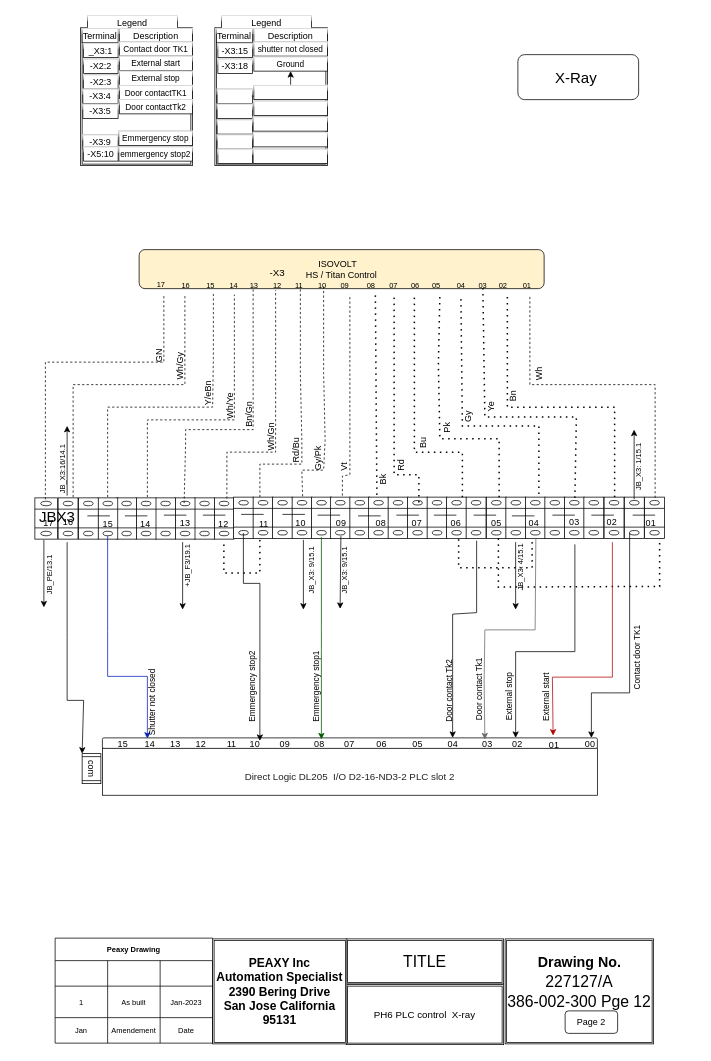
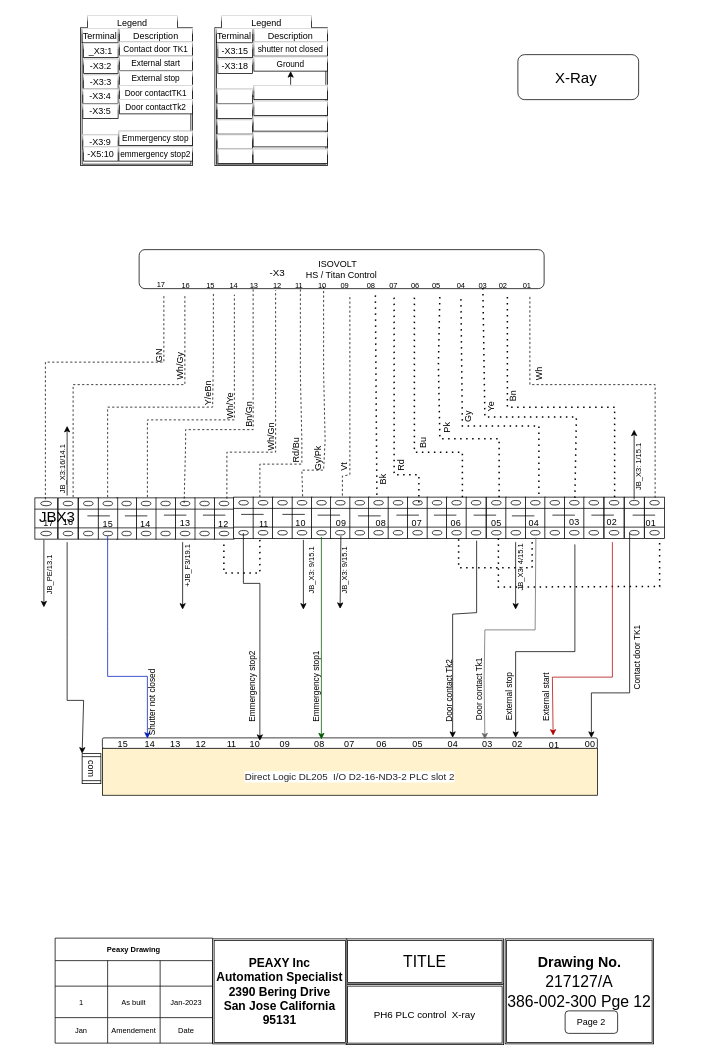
node "-X2:2": label "-X2:2" -> "-X3:2"
node "-X2:3": label "-X2:3" -> "-X3:3"
node "ISOVOLT HS / Titan Control": fillcolor #fff2cc -> #ffffff
node "Direct Logic DL205 I/O D2-16-ND3-2 PLC slot 2": fillcolor #ffffff -> #fff2cc
node "227127/A 386-002-300 Pge 12": label "227127/A 386-002-300 Pge 12" -> "217127/A 386-002-300 Pge 12"
